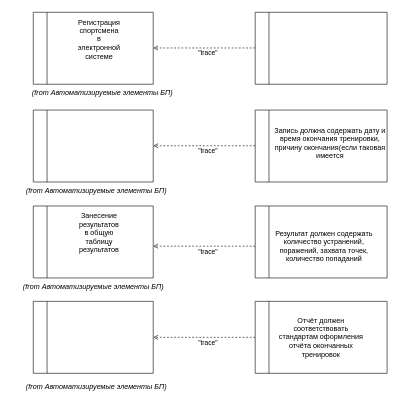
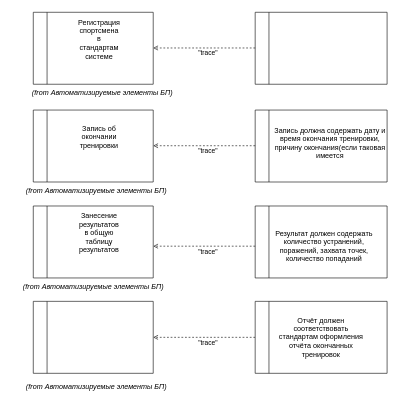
node "Регистрация спортсмена в электронной системе": label "Регистрация спортсмена в электронной системе" -> "Регистрация спортсмена в стандартам системе"
node "Запись об окончании тренировки": added
